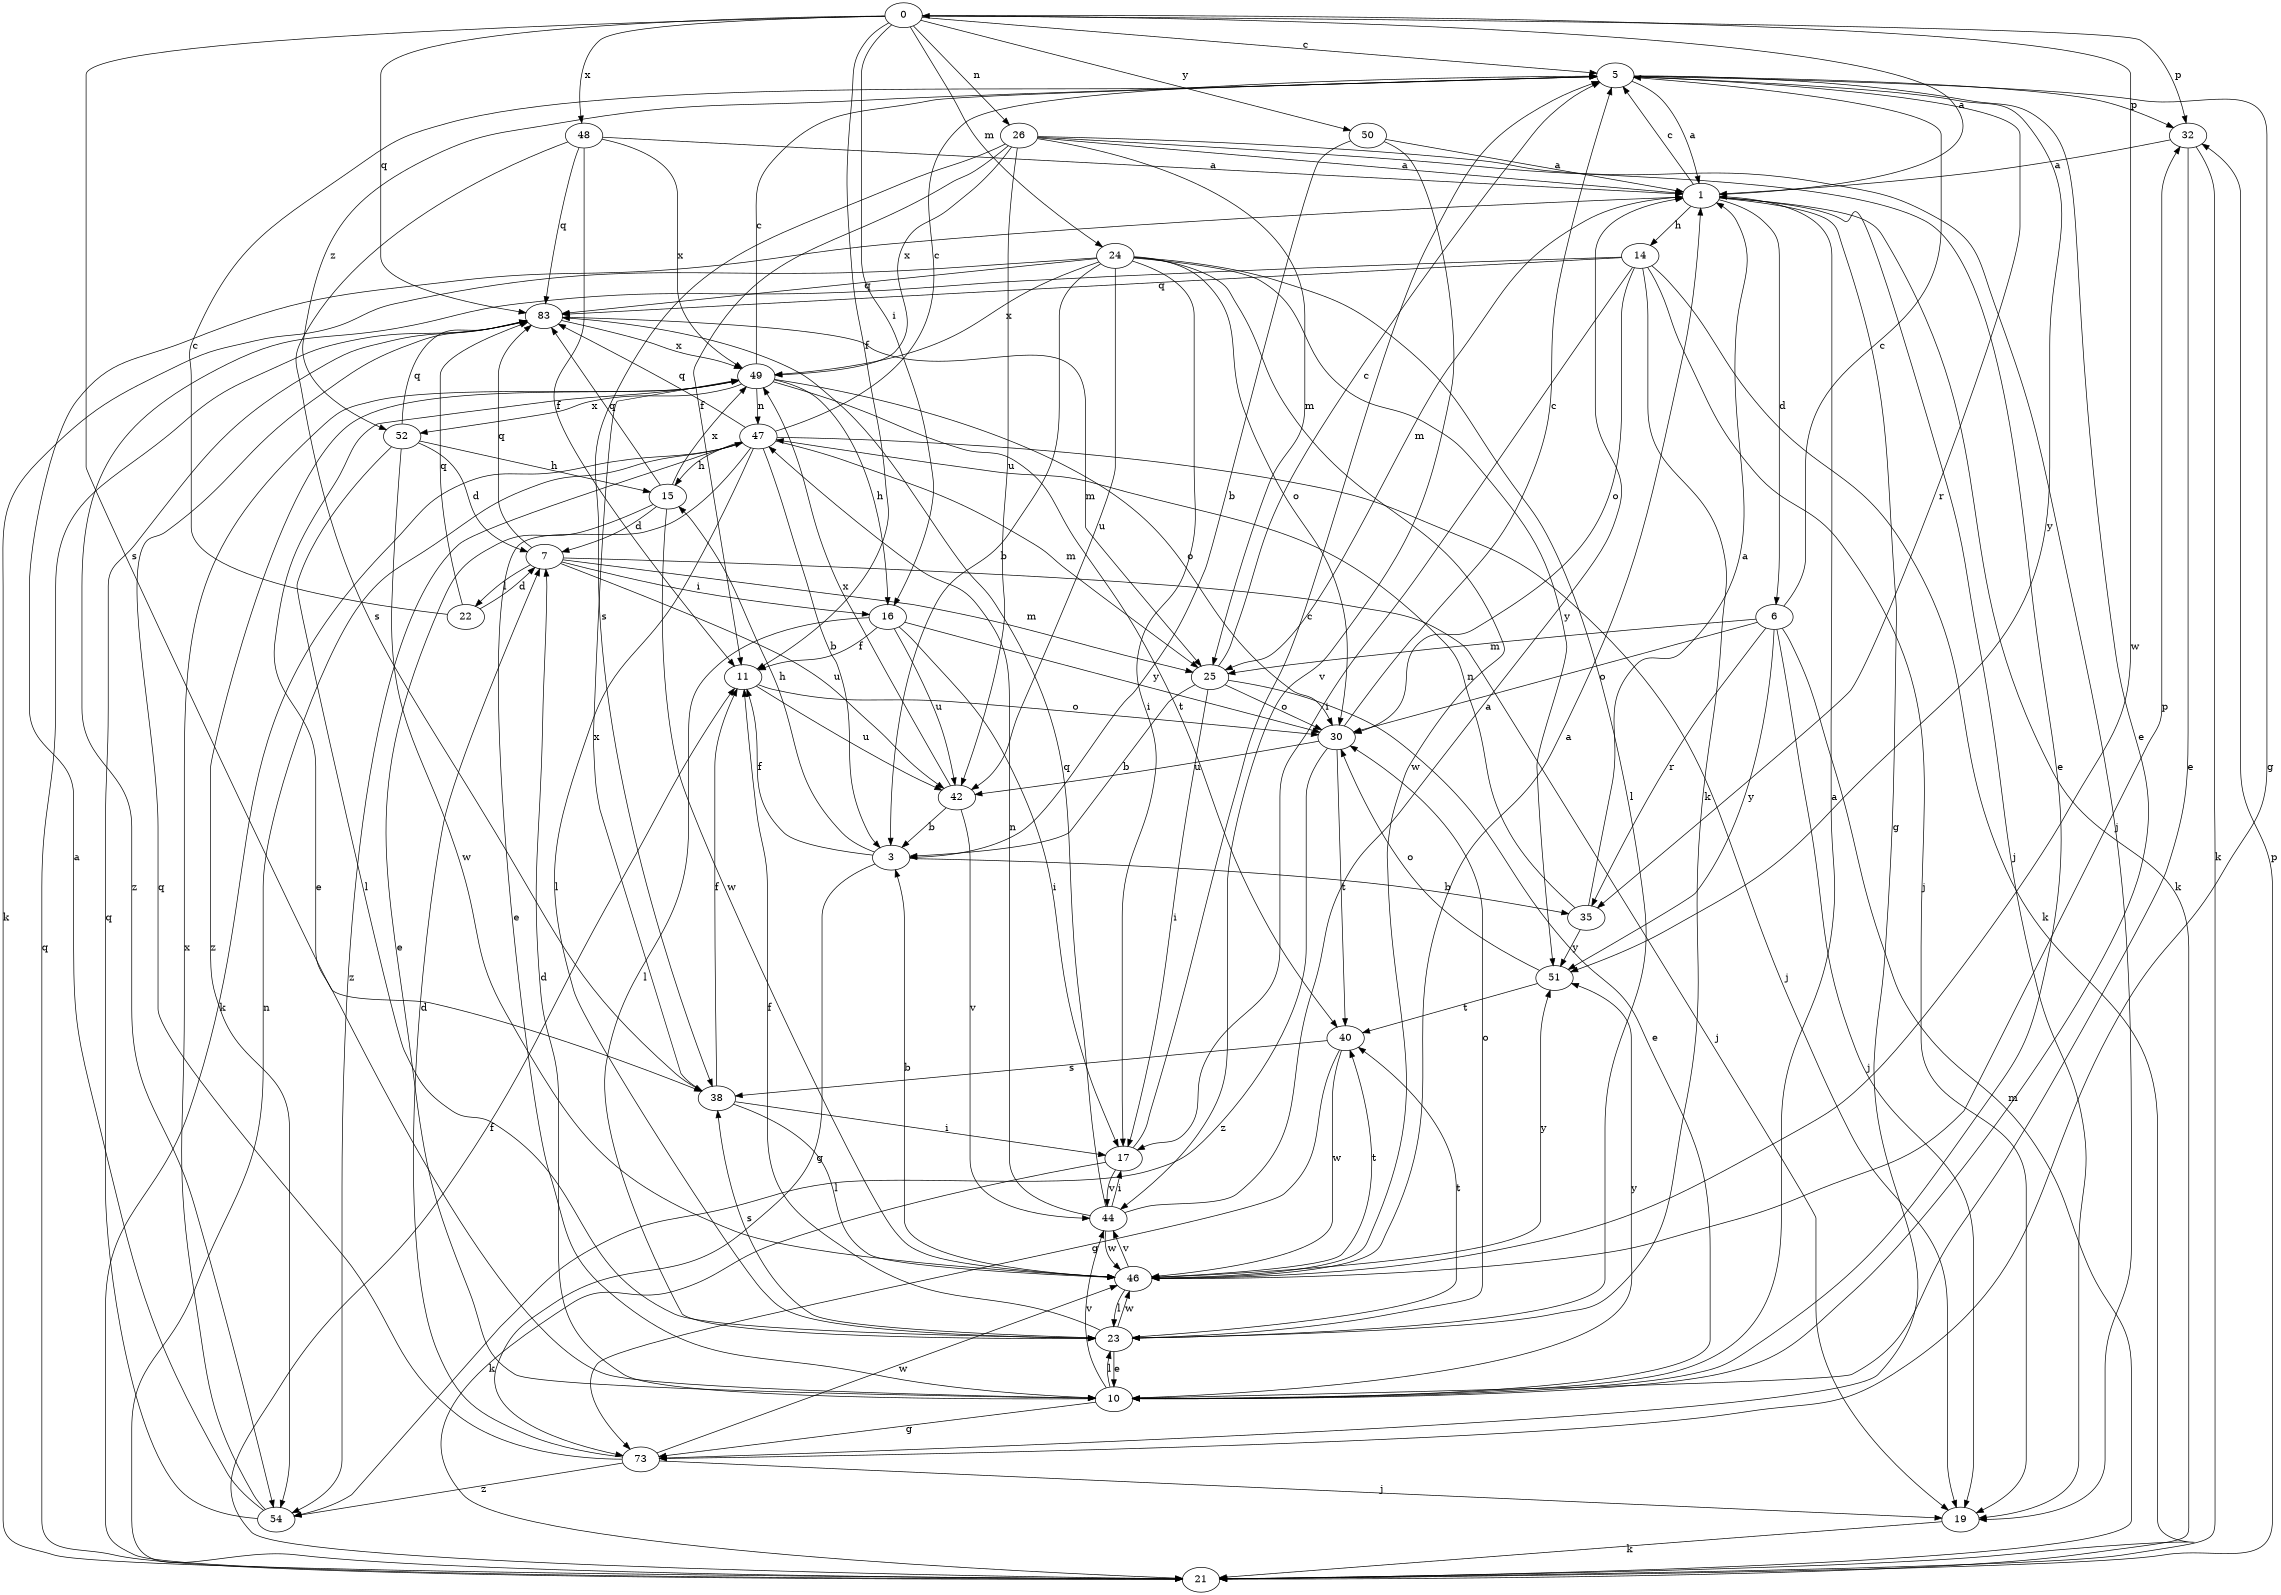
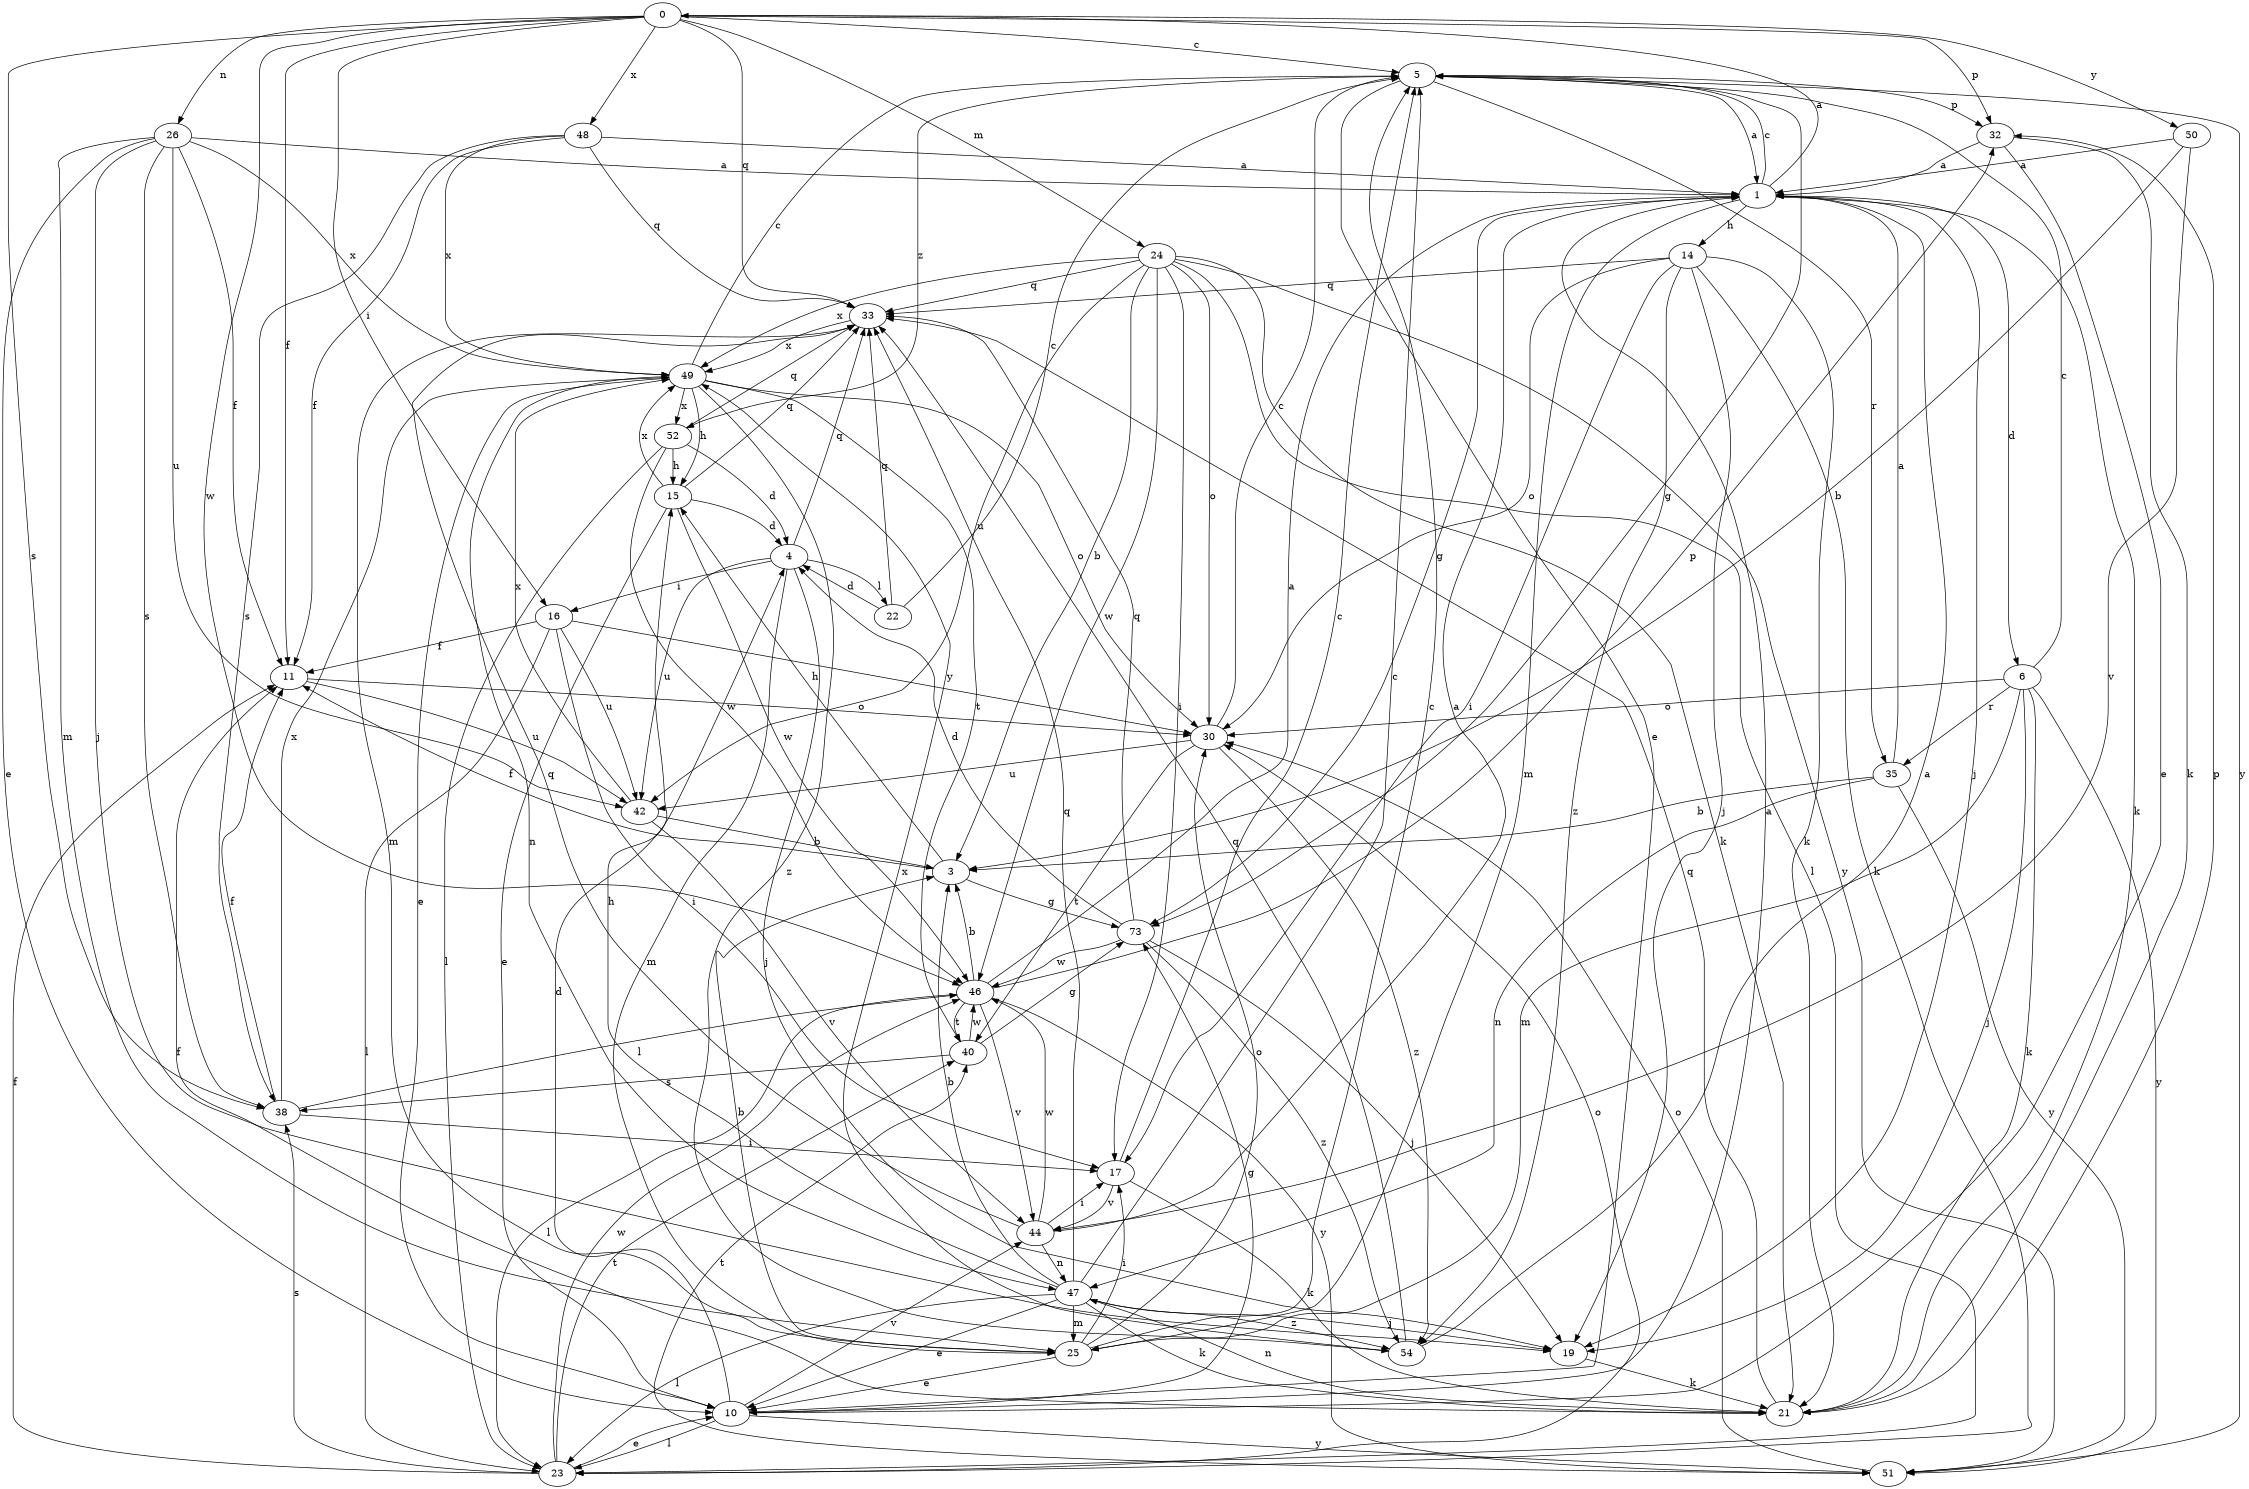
node "83": label "83" -> "33"
edge "49" -> "16": now "49" -> "15"
node "7": label "7" -> "4"
edge "3" -> "35": reversed
edge "6" -> "21": label "m" -> "k"
